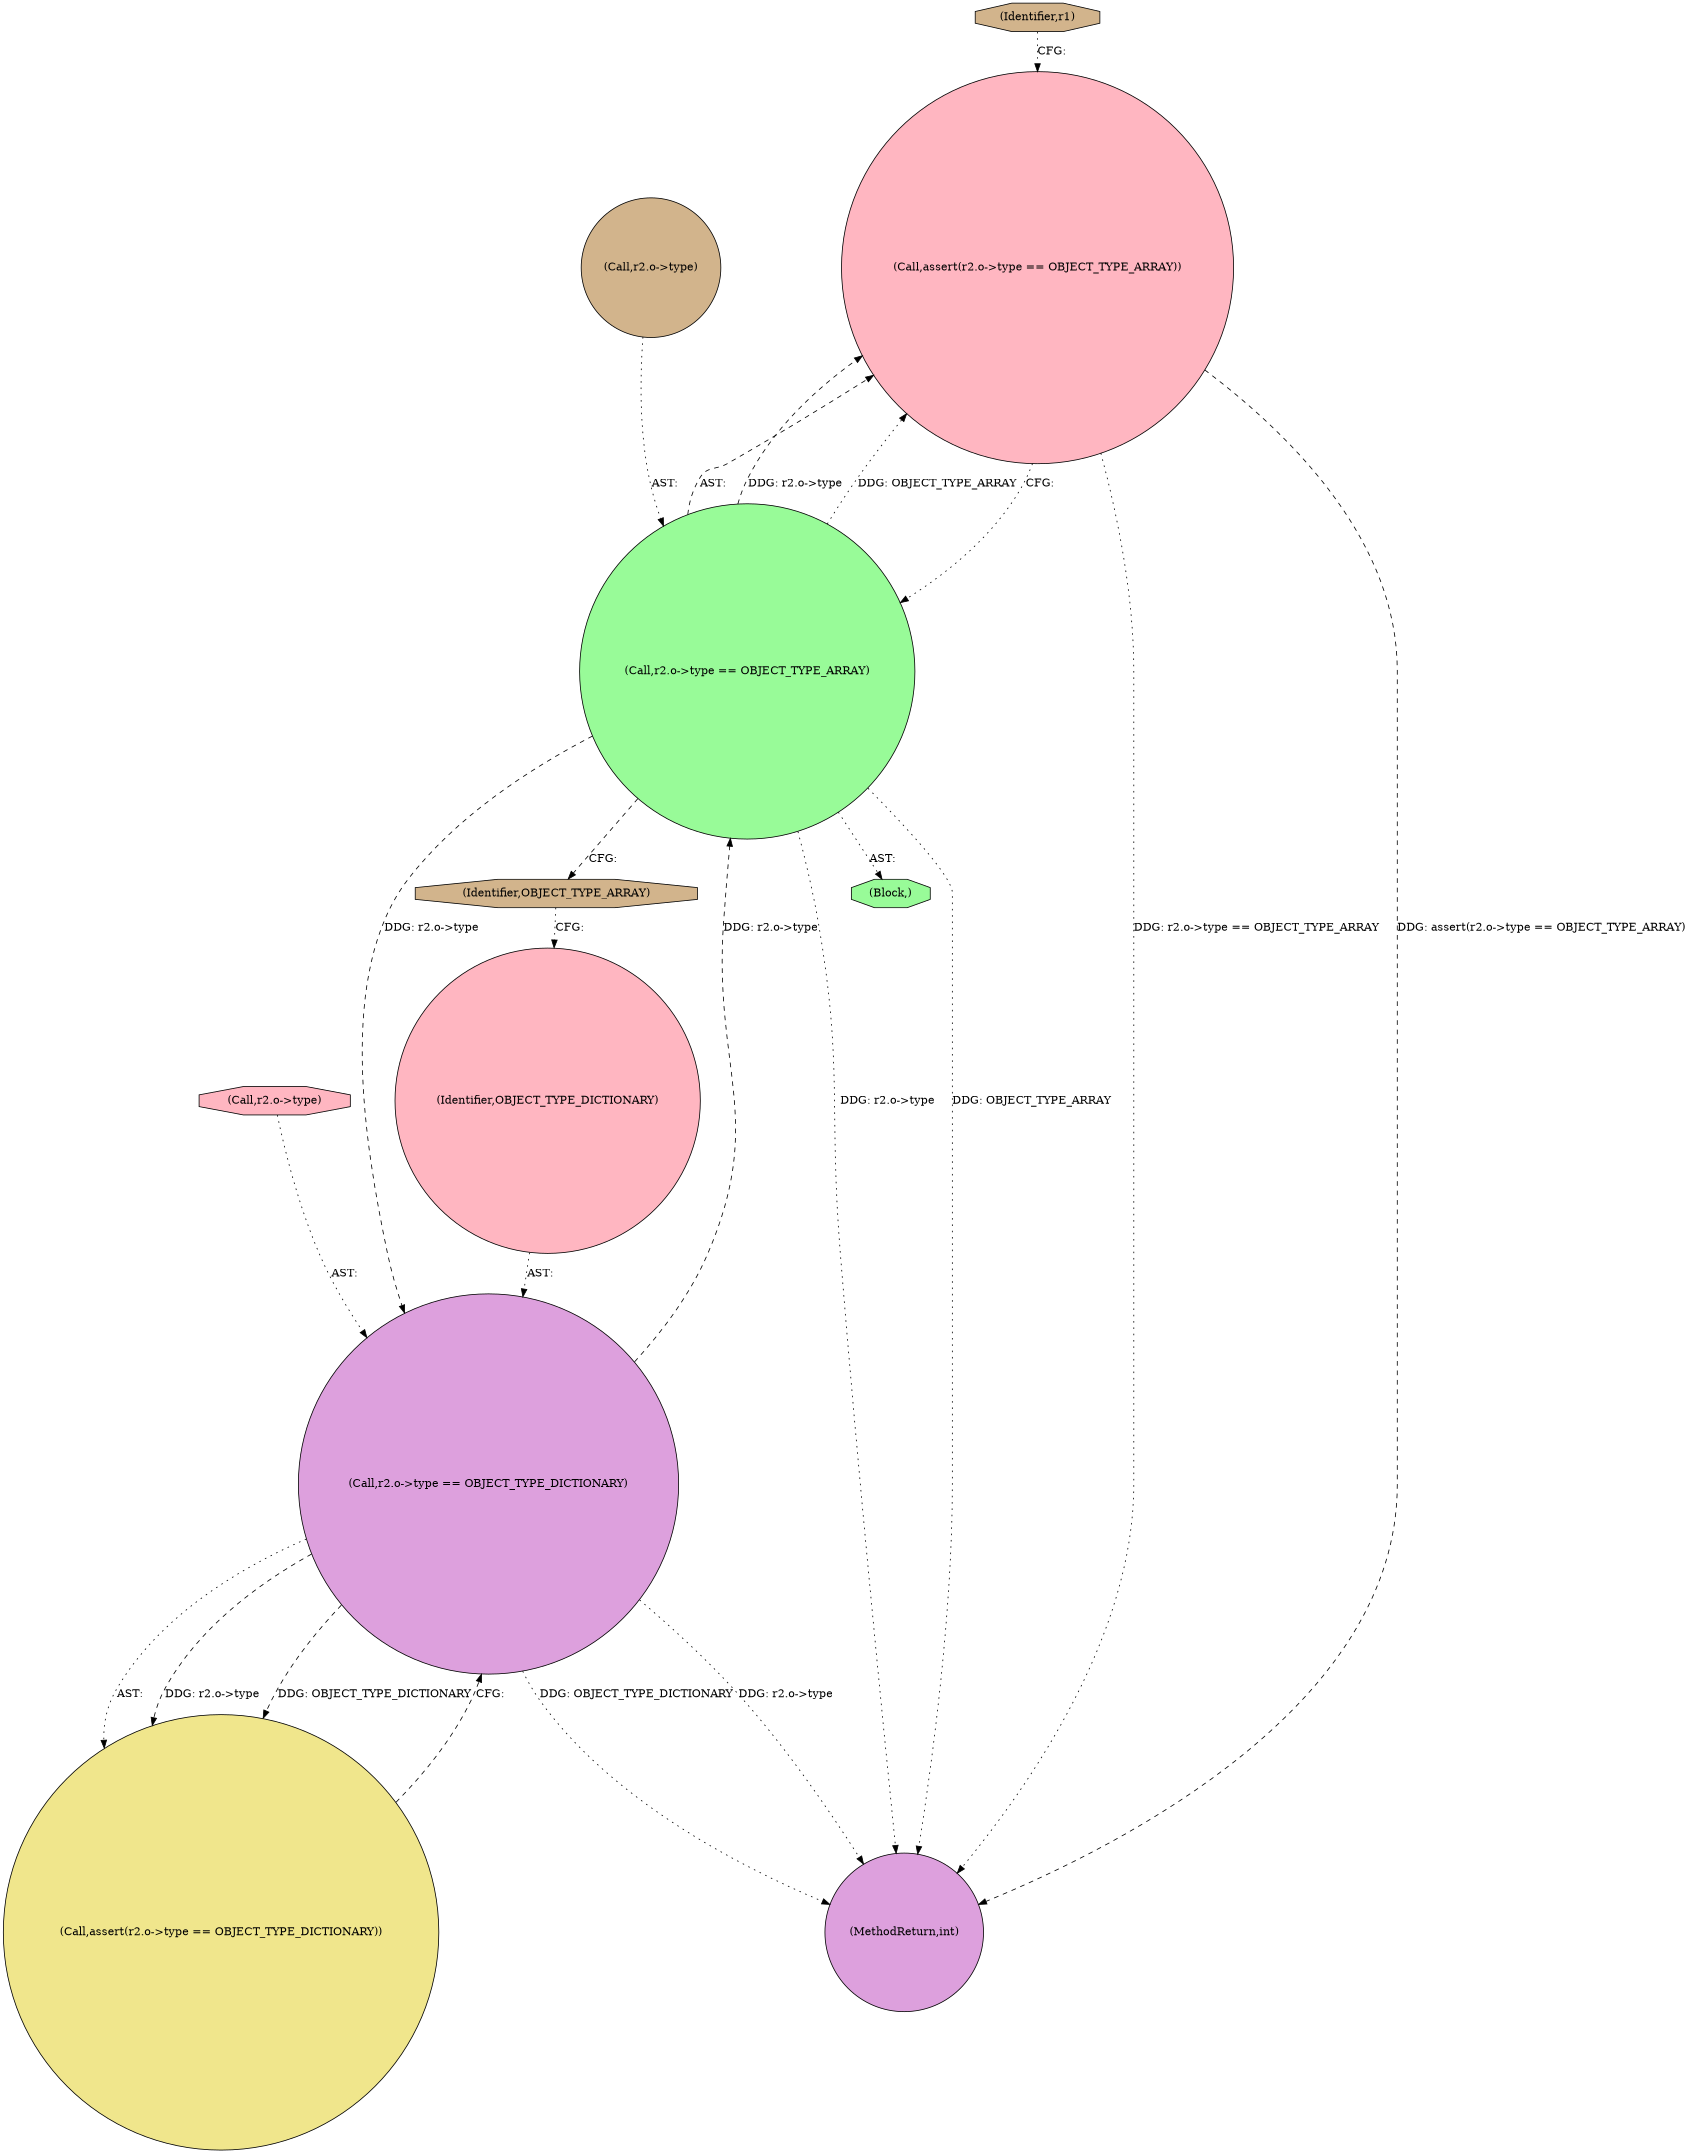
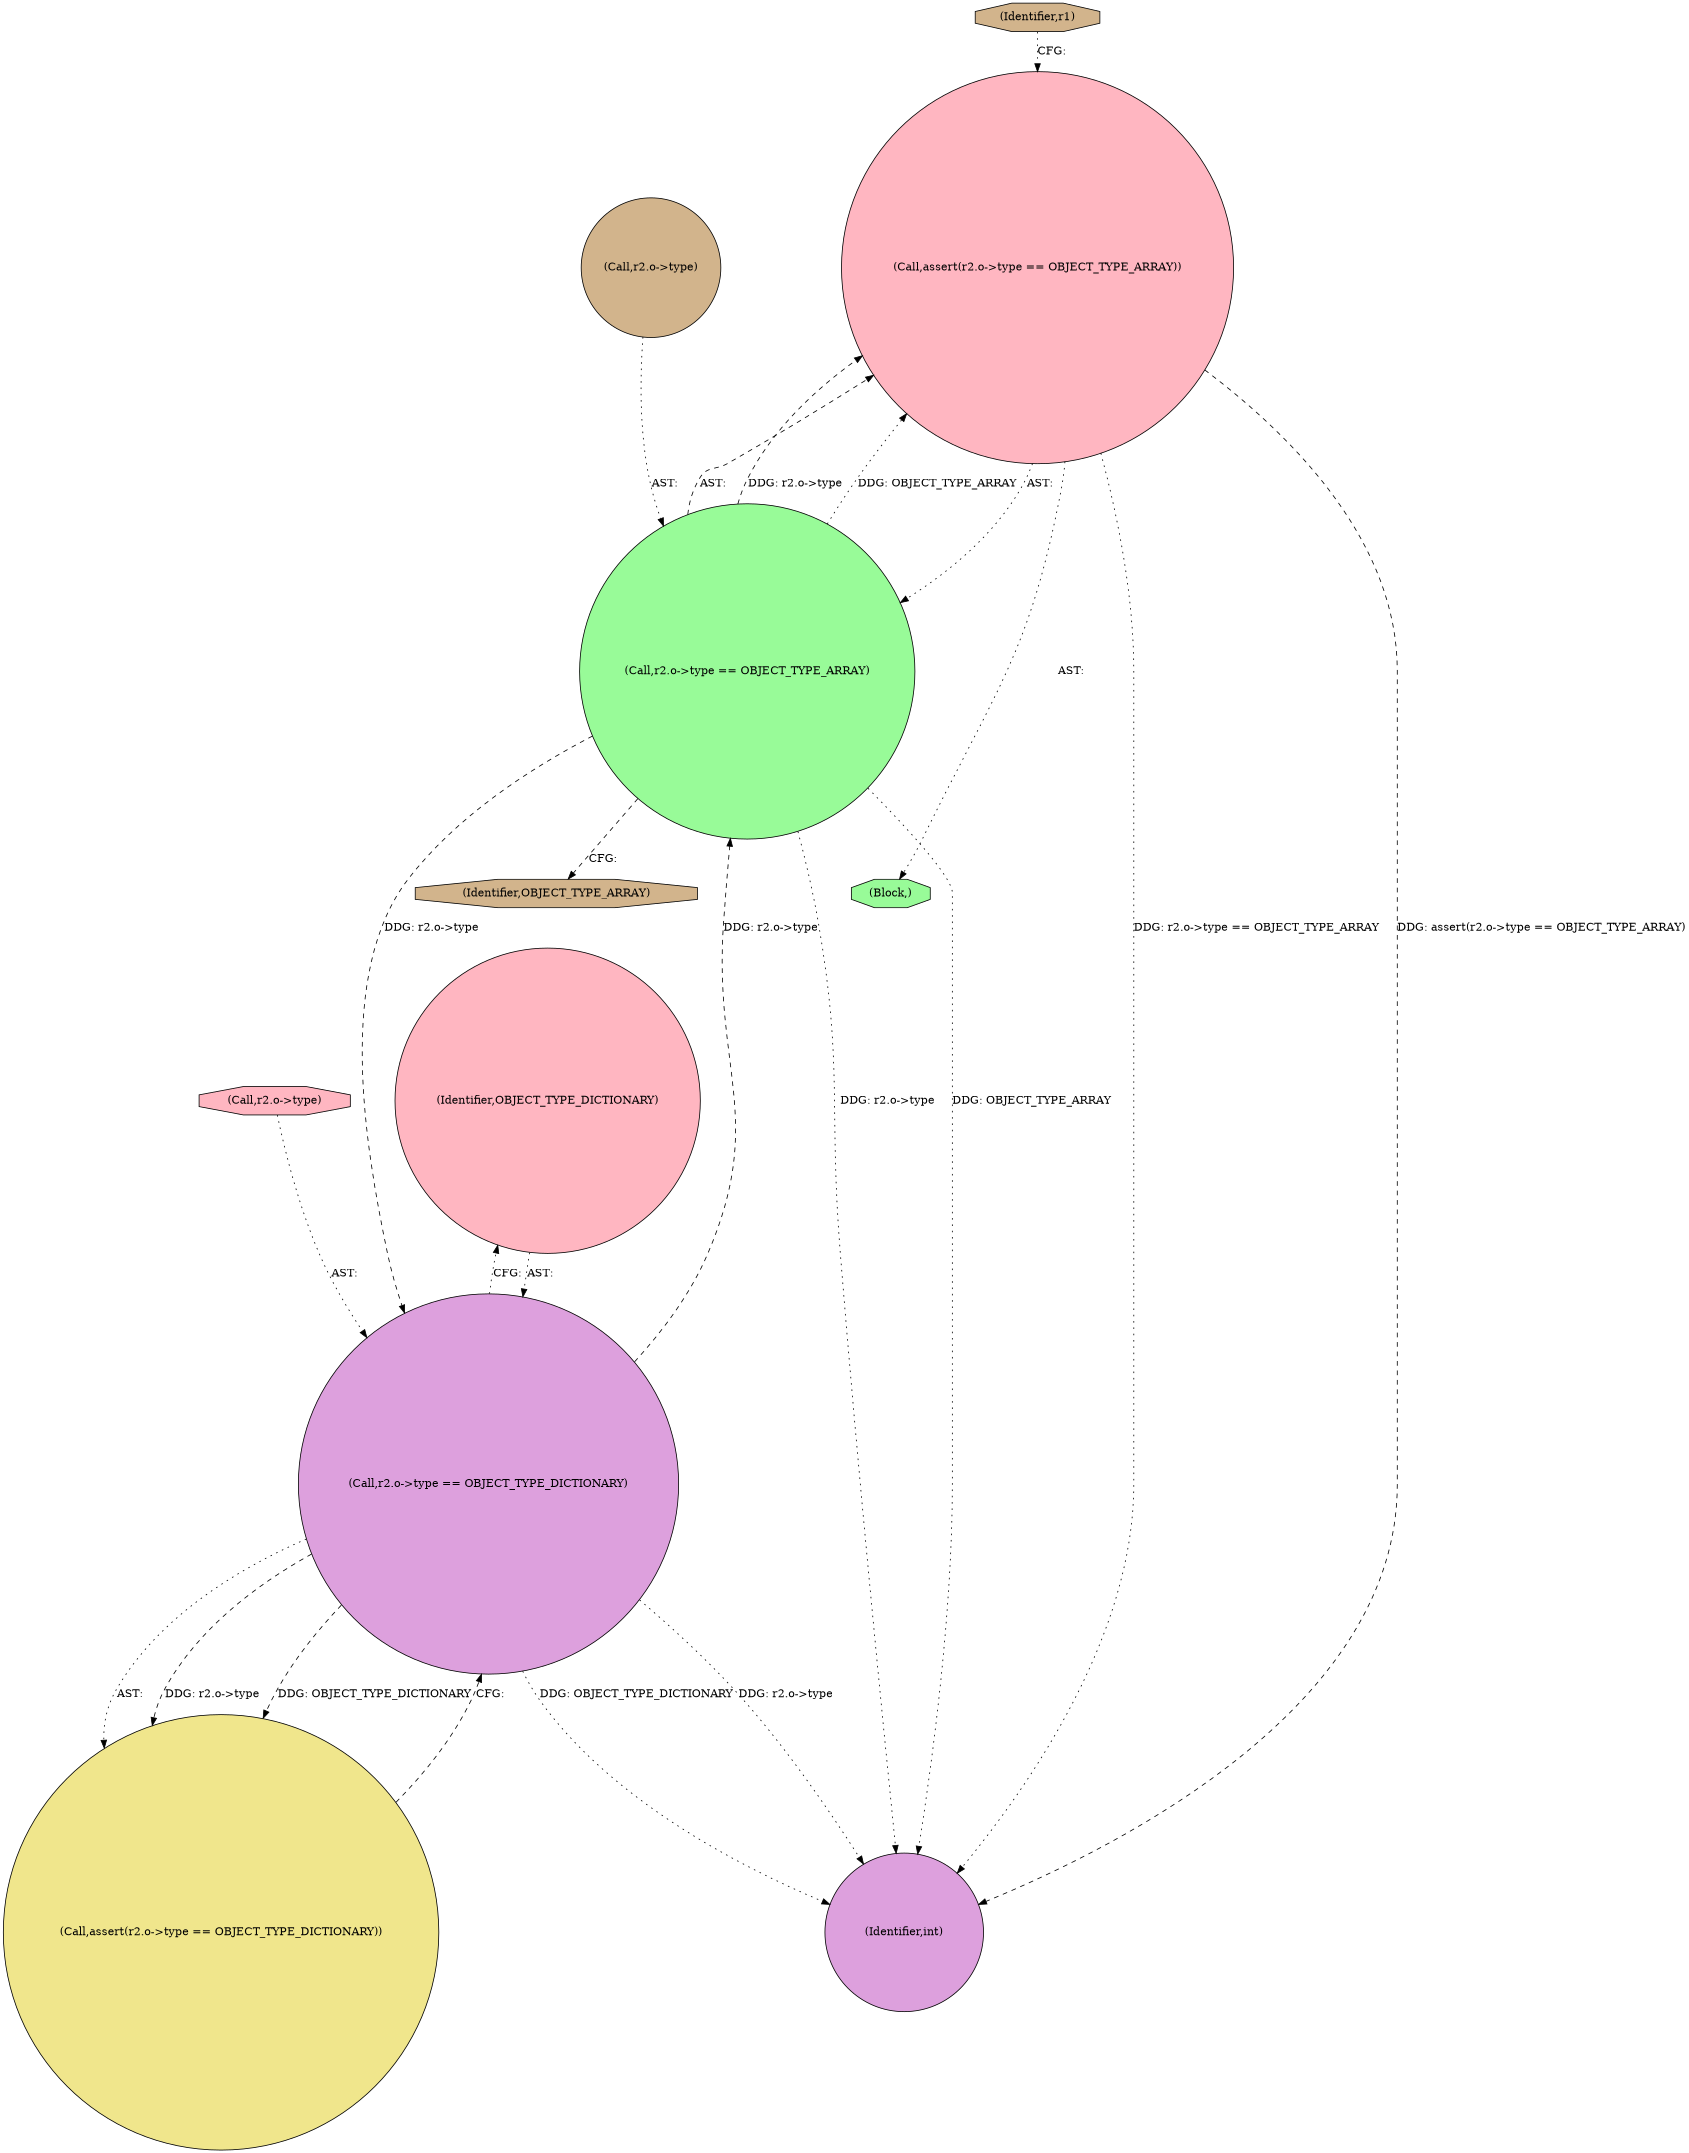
edge "(Call,assert(r2.o->type == OBJECT_TYPE_ARRAY))" -> "(Call,r2.o->type == OBJECT_TYPE_ARRAY)": label "CFG: " -> "AST: "
edge "(Call,r2.o->type == OBJECT_TYPE_ARRAY)" -> "(Block,)": now "(Call,assert(r2.o->type == OBJECT_TYPE_ARRAY))" -> "(Block,)"
edge "(Identifier,OBJECT_TYPE_ARRAY)" -> "(Identifier,OBJECT_TYPE_DICTIONARY)": now "(Call,r2.o->type == OBJECT_TYPE_DICTIONARY)" -> "(Identifier,OBJECT_TYPE_DICTIONARY)"
node "(MethodReturn,int)": label "(MethodReturn,int)" -> "(Identifier,int)"
